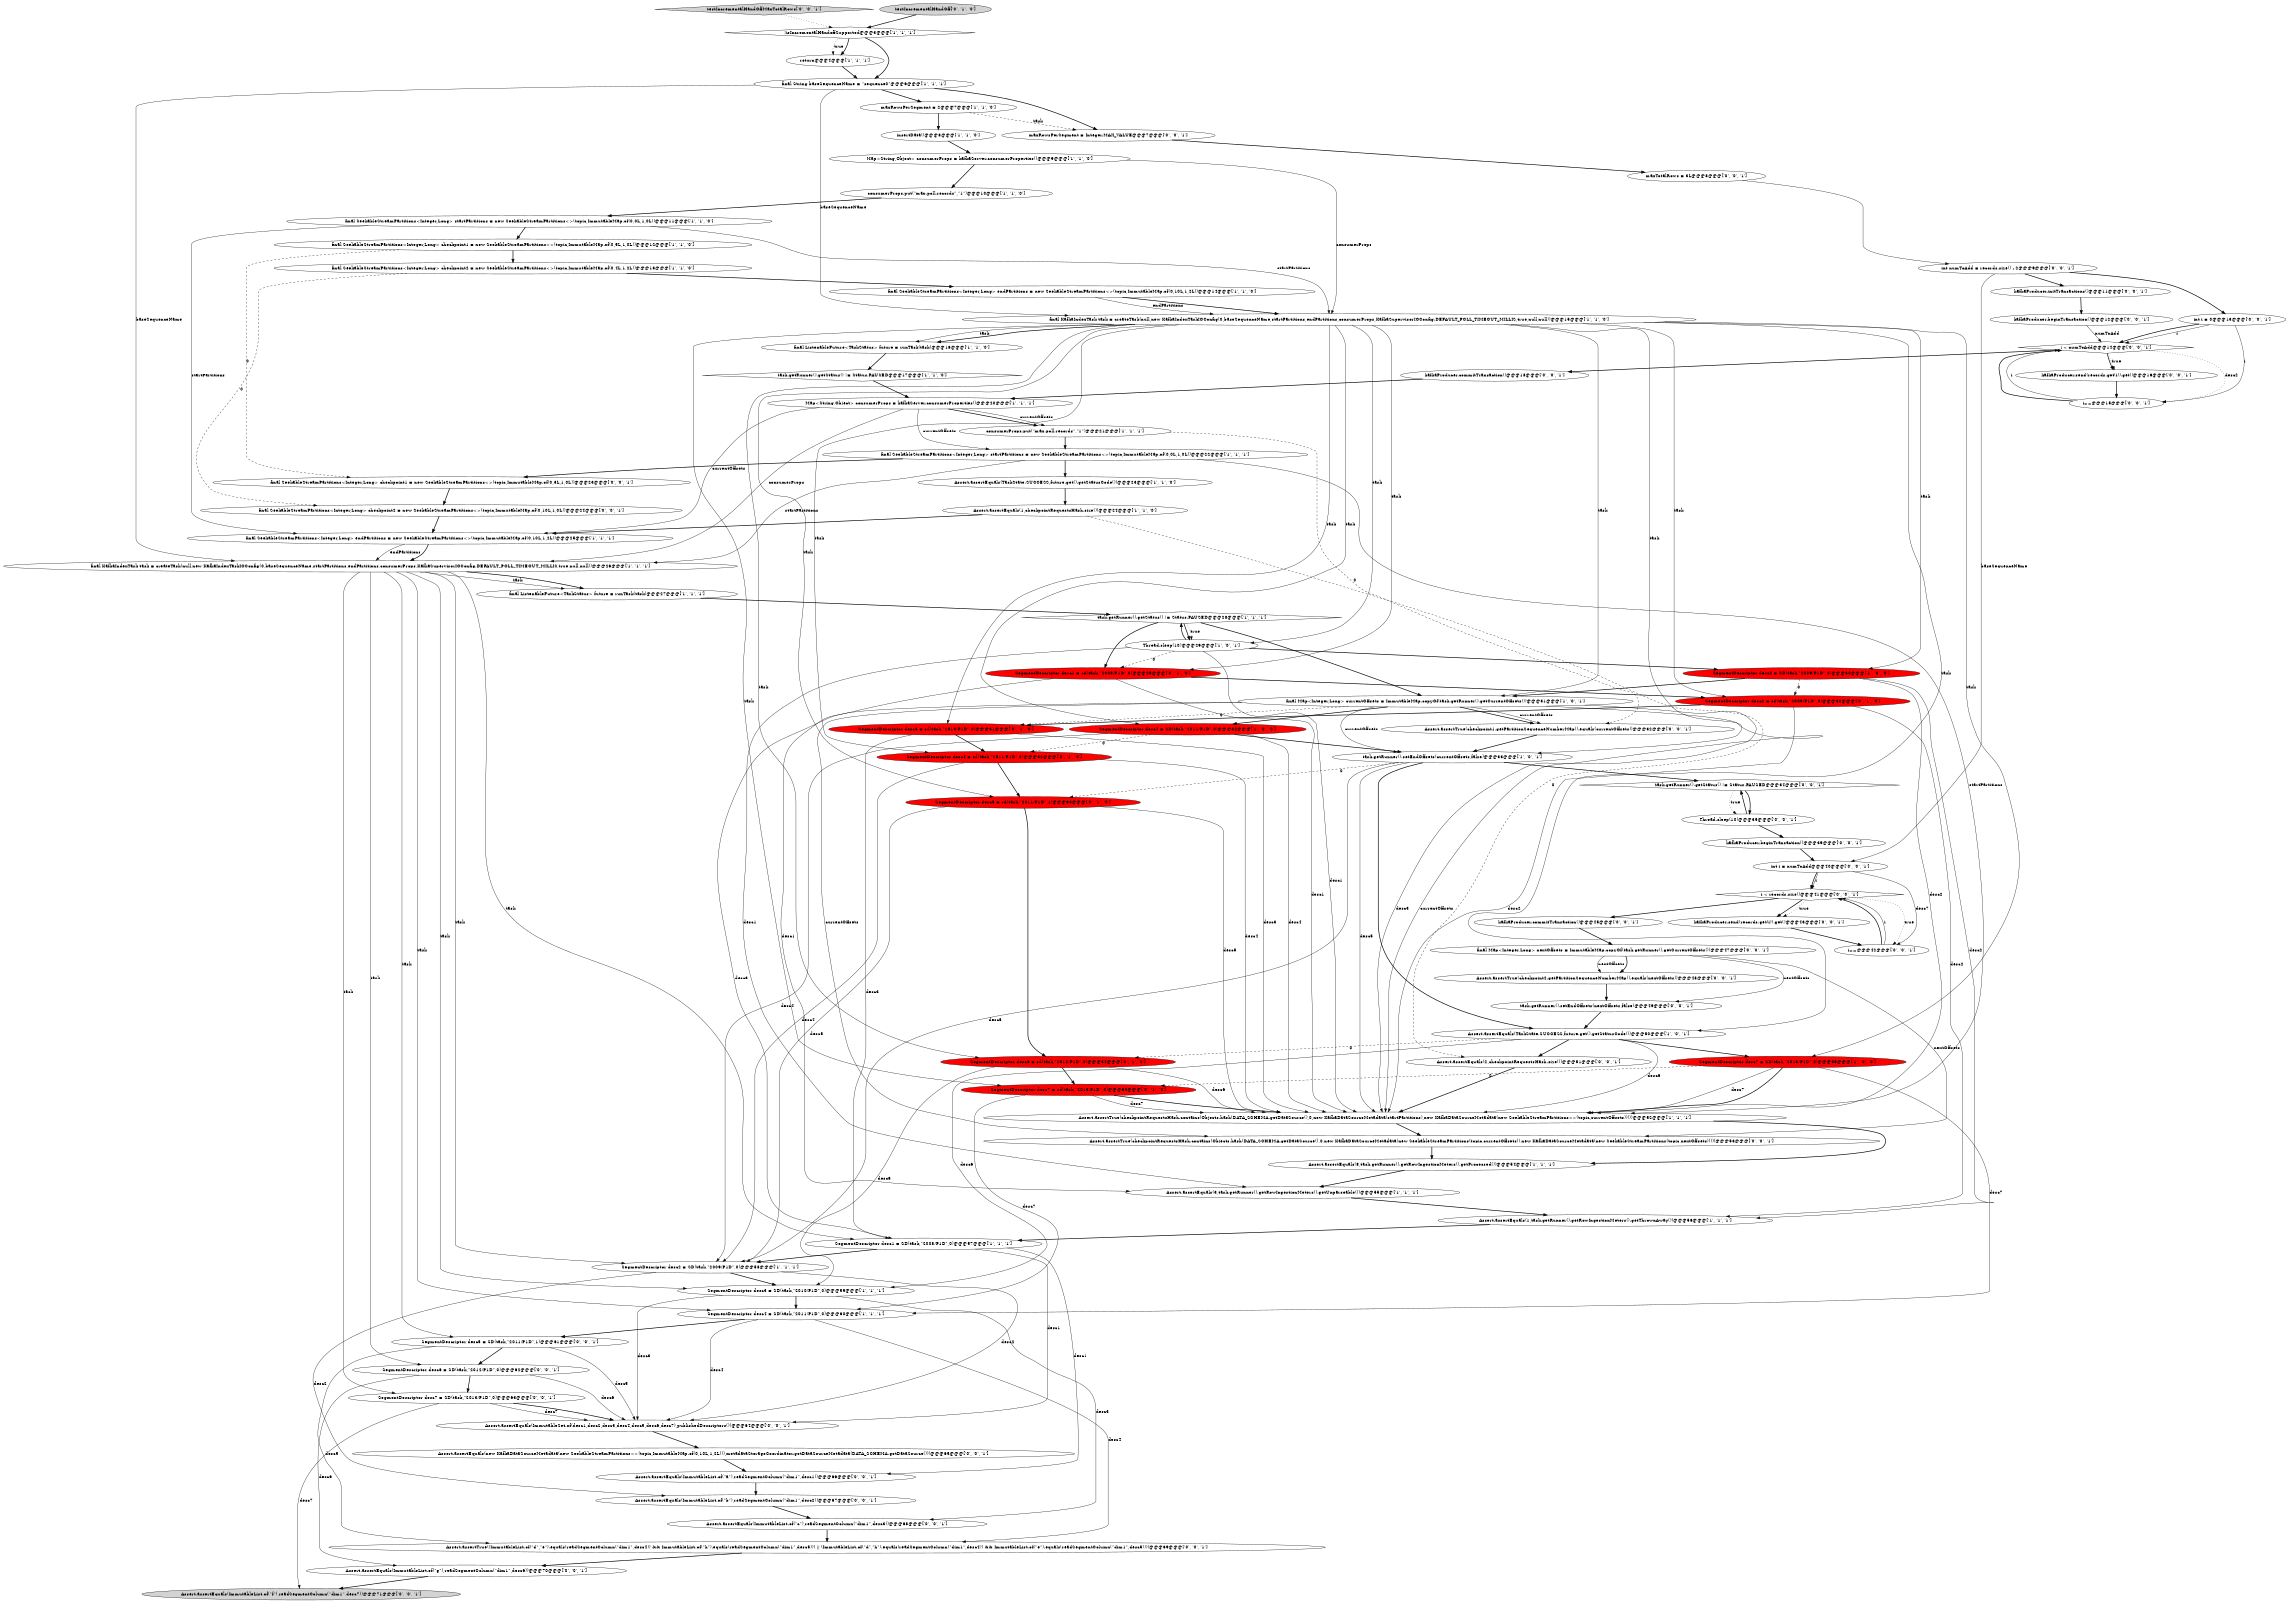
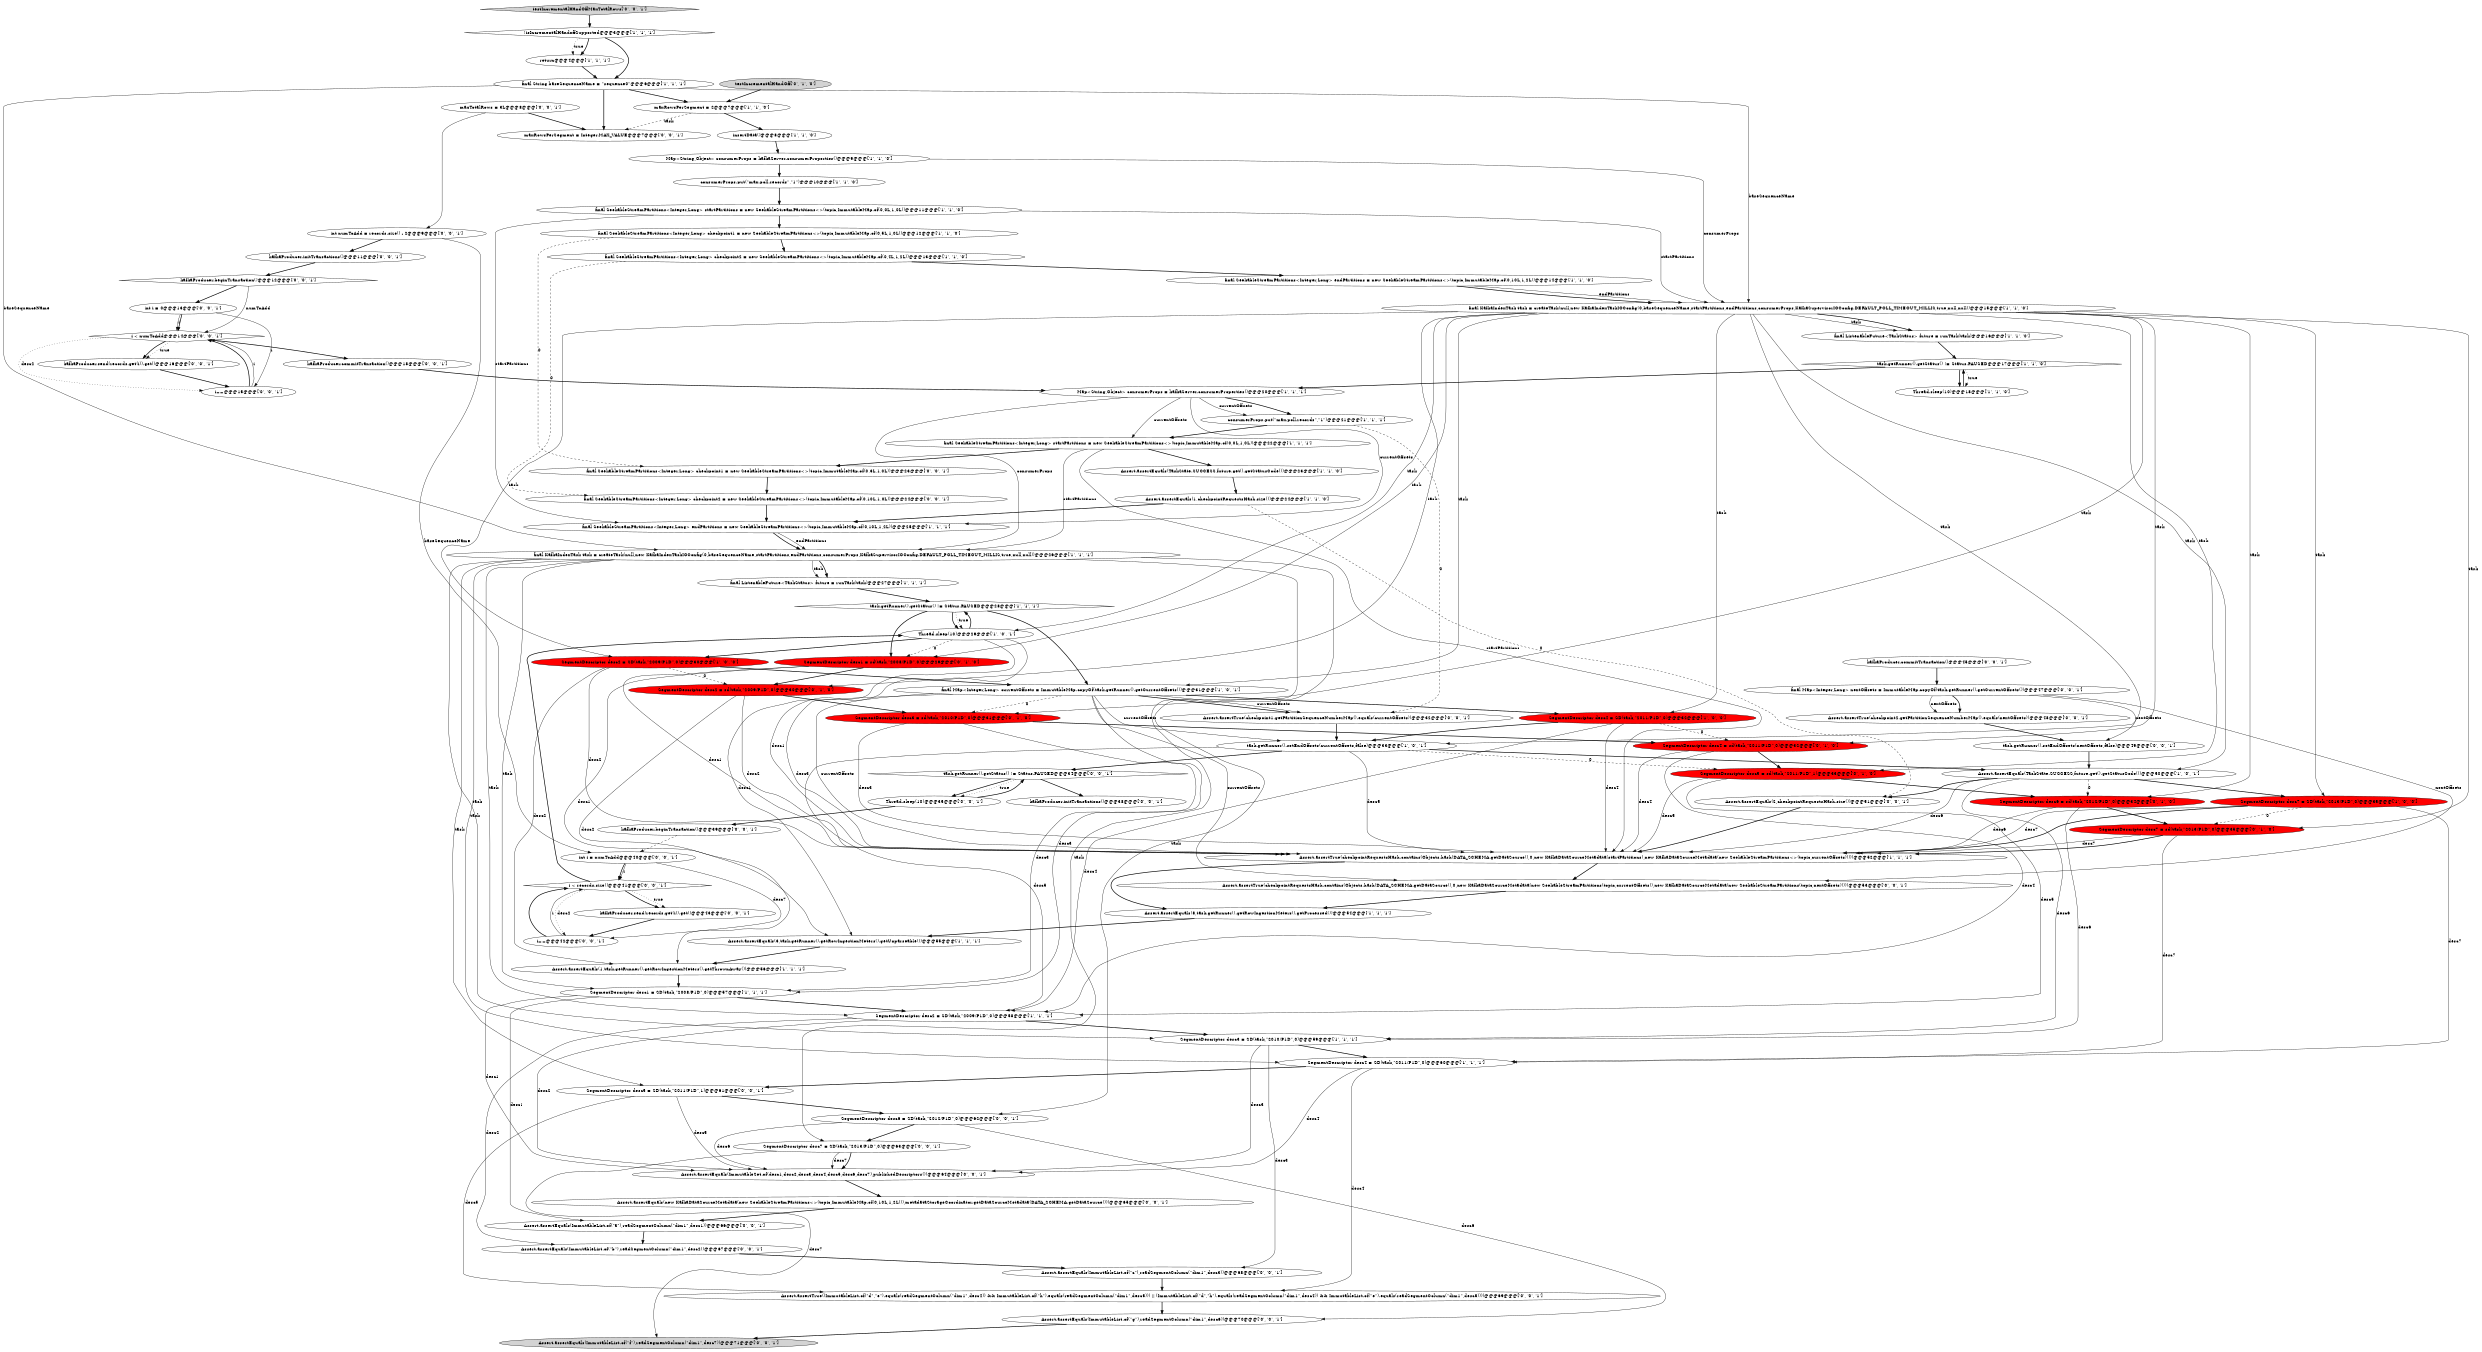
edge "testIncrementalHandOffMaxTotalRows['0', '0', '1']" -> "!isIncrementalHandoffSupported@@@3@@@['1', '1', '1']": style dotted -> bold
edge "testIncrementalHandOff['0', '1', '0']" -> "!isIncrementalHandoffSupported@@@3@@@['1', '1', '1']": now "testIncrementalHandOff['0', '1', '0']" -> "maxRowsPerSegment = 2@@@7@@@['1', '1', '0']"
edge "maxRowsPerSegment = Integer.MAX_VALUE@@@7@@@['0', '0', '1']" -> "maxTotalRows = 3L@@@8@@@['0', '0', '1']": reversed
edge "int numToAdd = records.size() - 2@@@9@@@['0', '0', '1']" -> "int i = 0@@@13@@@['0', '0', '1']": now "kafkaProducer.beginTransaction()@@@12@@@['0', '0', '1']" -> "int i = 0@@@13@@@['0', '0', '1']"
node "kafkaProducer.beginTransaction()@@@12@@@['0', '0', '1']": shape ellipse -> diamond
node "Thread.sleep(10)@@@18@@@['1', '1', '0']": added
node "kafkaProducer.initTransactions()@@@38@@@['0', '0', '1']": added
edge "kafkaProducer.beginTransaction()@@@39@@@['0', '0', '1']" -> "int i = numToAdd@@@40@@@['0', '0', '1']": style bold -> dashed
edge "i < records.size()@@@41@@@['0', '0', '1']" -> "kafkaProducer.commitTransaction()@@@45@@@['0', '0', '1']": now "i < records.size()@@@41@@@['0', '0', '1']" -> "Thread.sleep(10)@@@29@@@['1', '0', '1']"
edge "i < records.size()@@@41@@@['0', '0', '1']" -> "i++@@@42@@@['0', '0', '1']": label "true" -> "desc2"
